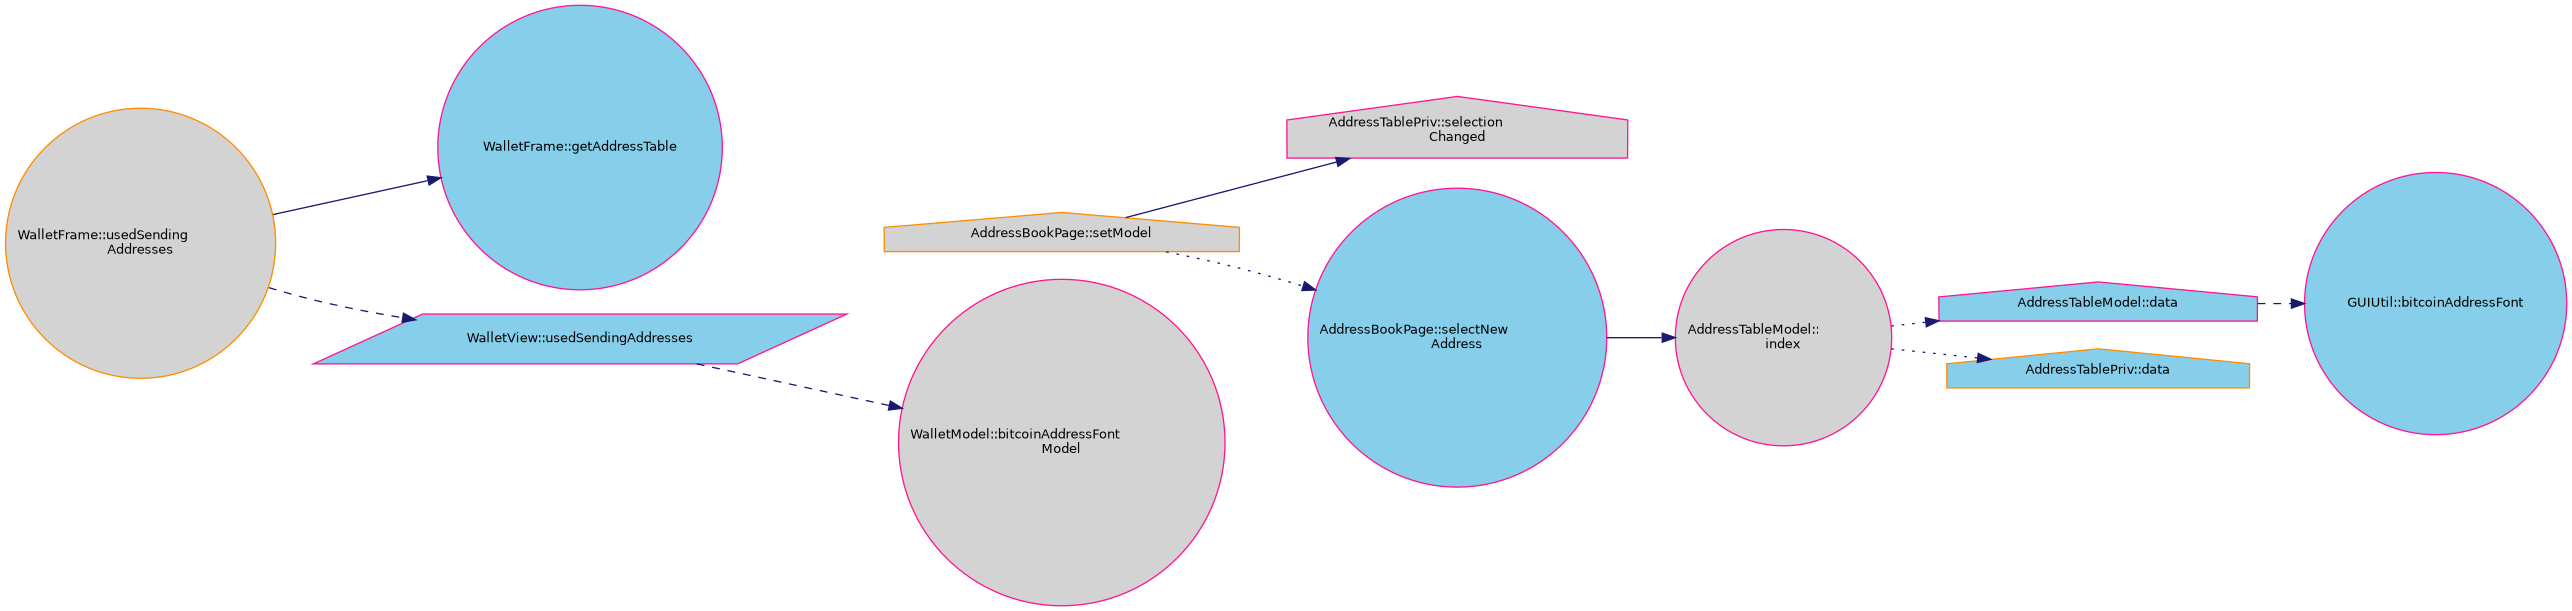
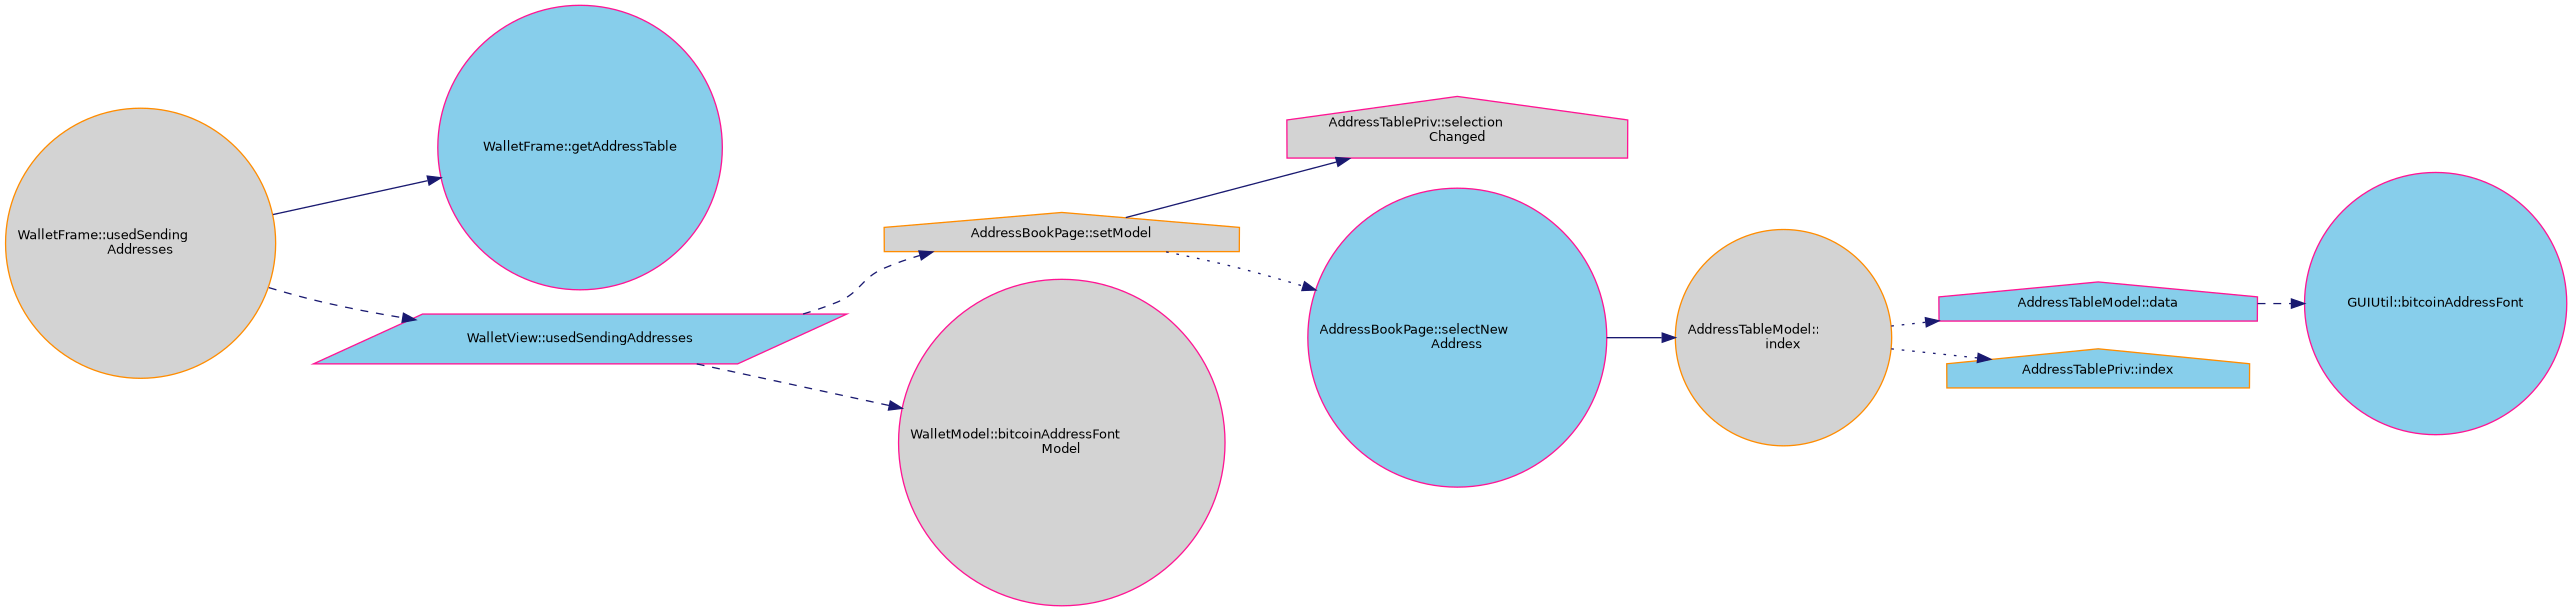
edge "WalletView::usedSendingAddresses" -> "AddressBookPage::setModel": added
node "AddressTableModel:: index": color deeppink -> darkorange
node "AddressTablePriv::data": label "AddressTablePriv::data" -> "AddressTablePriv::index"
